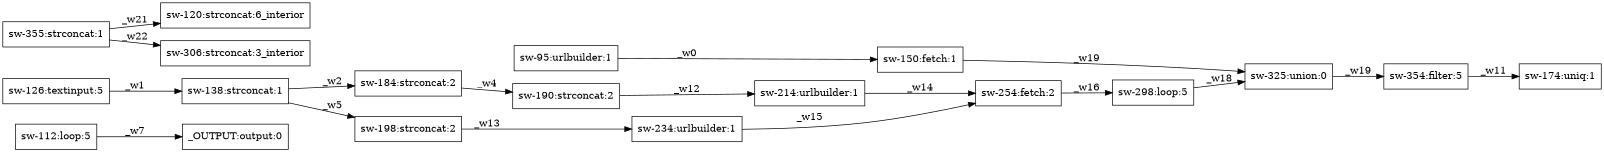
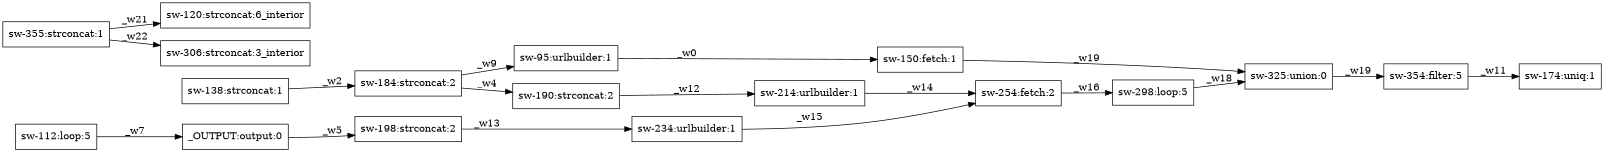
edge "sw-184:strconcat:2" -> "sw-95:urlbuilder:1": added, label "_w9"
node "sw-126:textinput:5": removed
edge "sw-138:strconcat:1" -> "sw-198:strconcat:2": now "_OUTPUT:output:0" -> "sw-198:strconcat:2"
